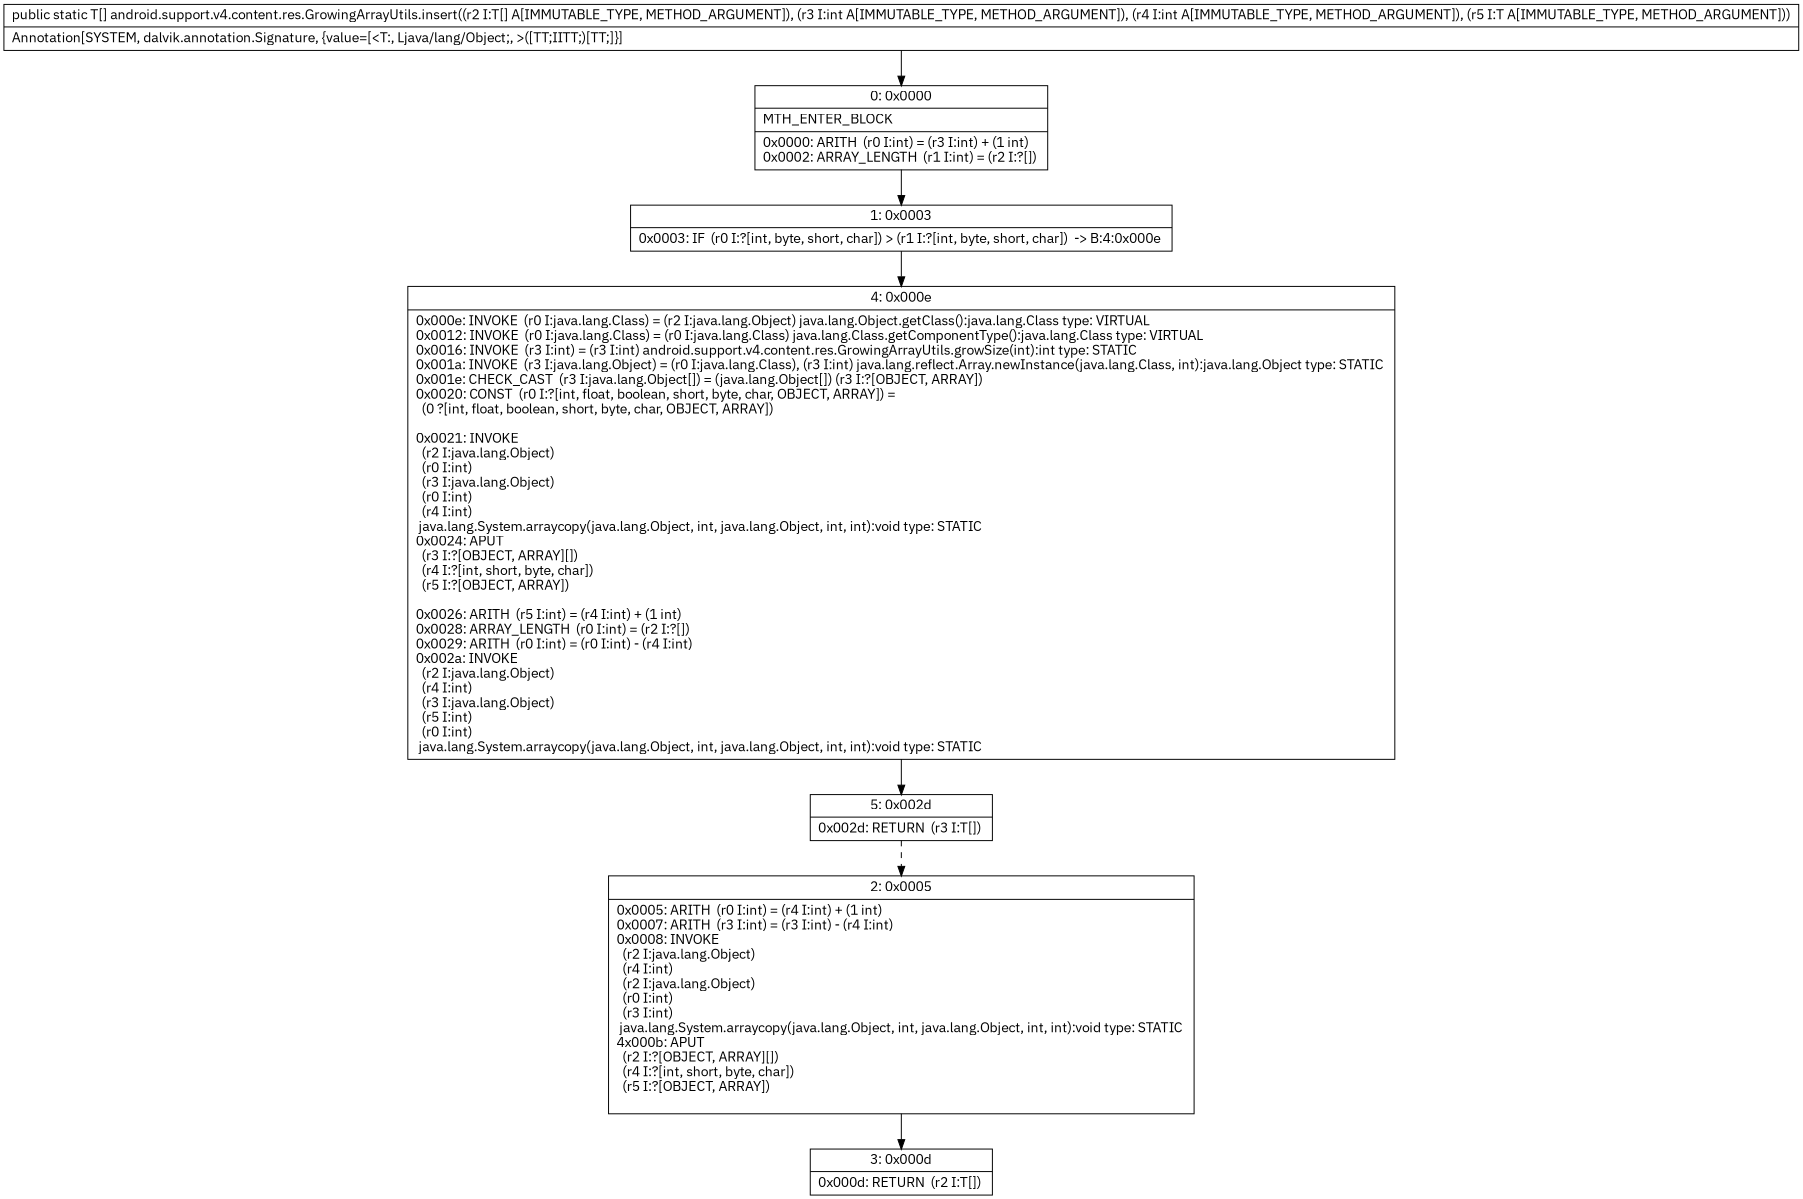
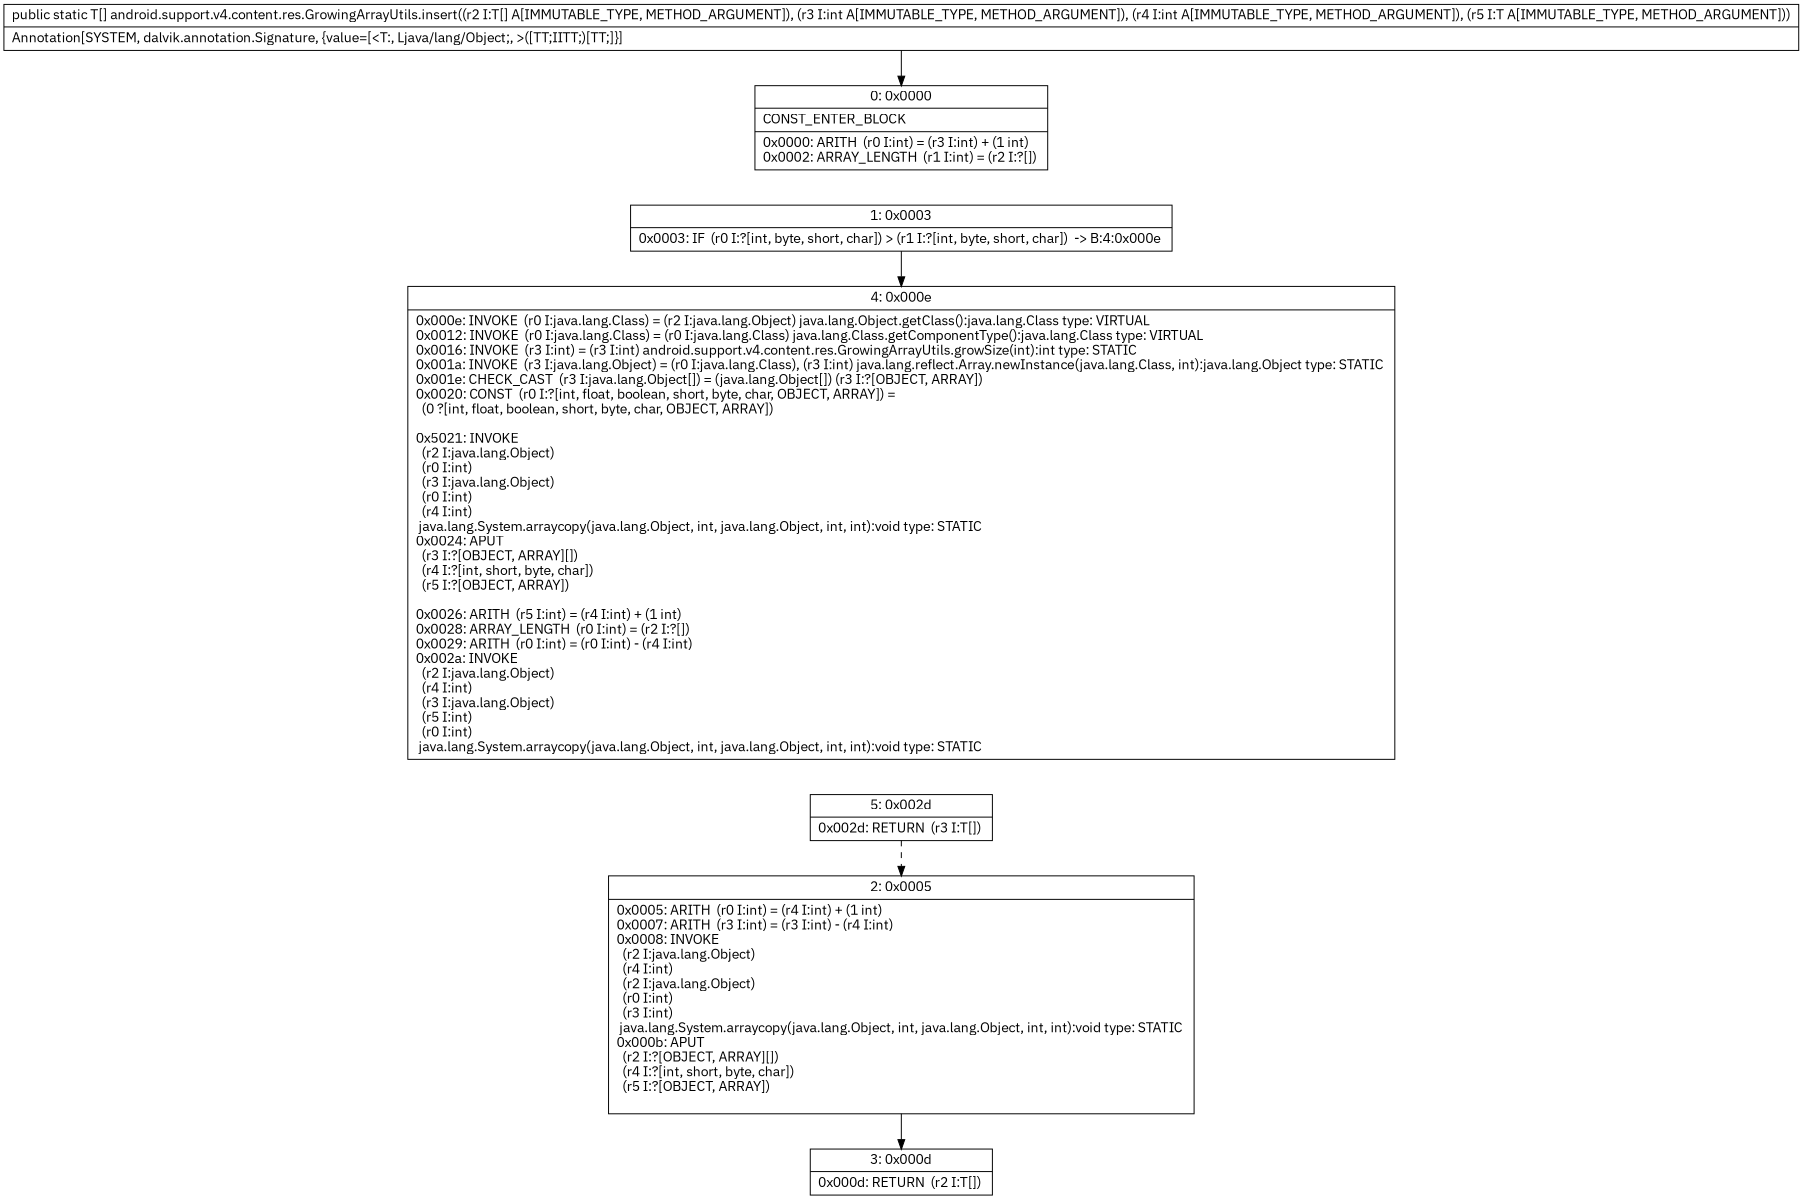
node "0: 0x0000": text "MTH_ENTER_BLOCK" -> "CONST_ENTER_BLOCK"
edge "0: 0x0000" -> "1: 0x0003": removed
node "4: 0x000e": text "0x0021: INVOKE" -> "0x5021: INVOKE"
edge "4: 0x000e" -> "5: 0x002d": removed
node "2: 0x0005": text "4x000b: APUT" -> "0x000b: APUT"
